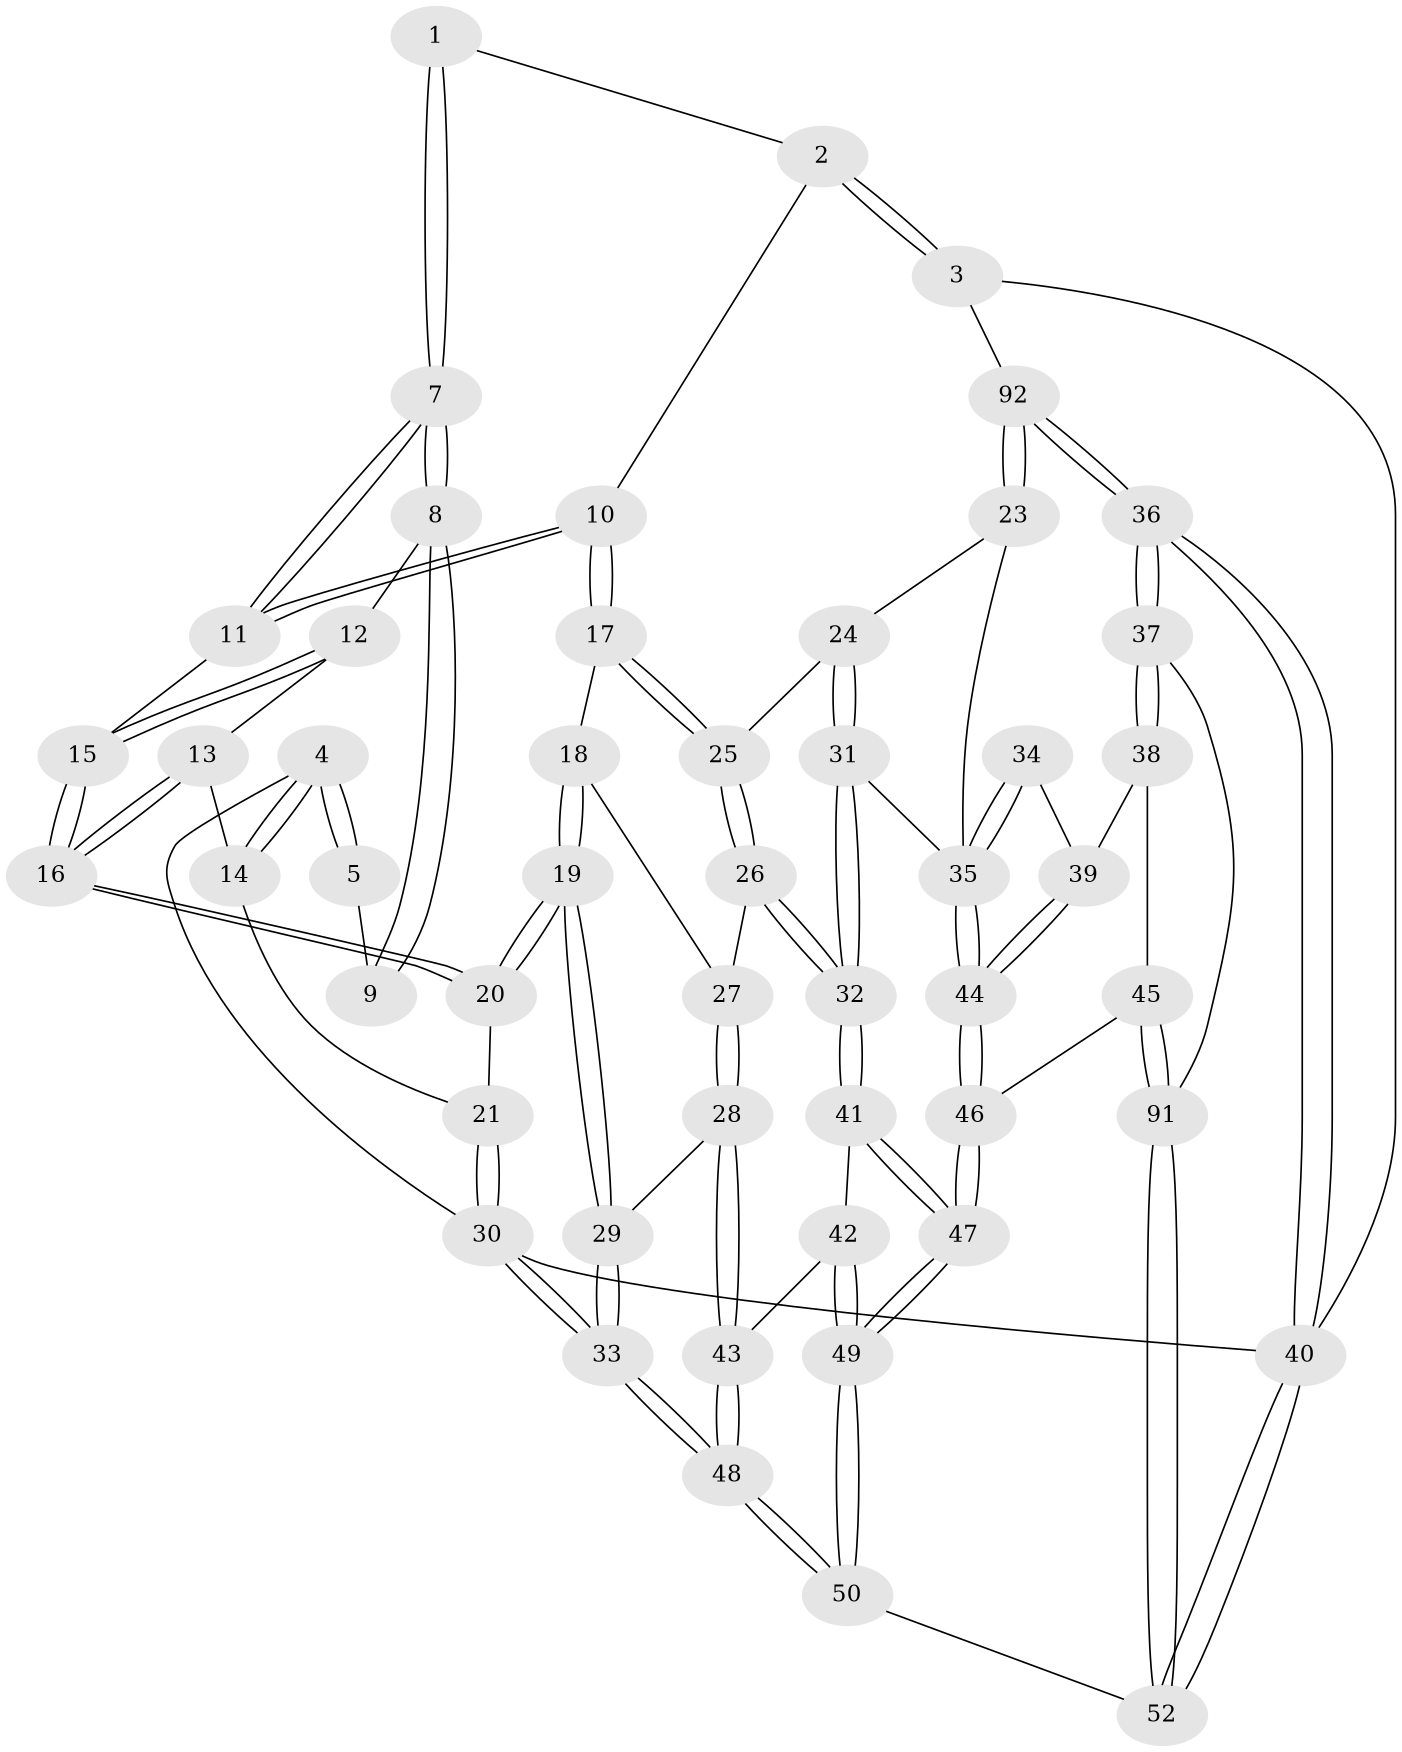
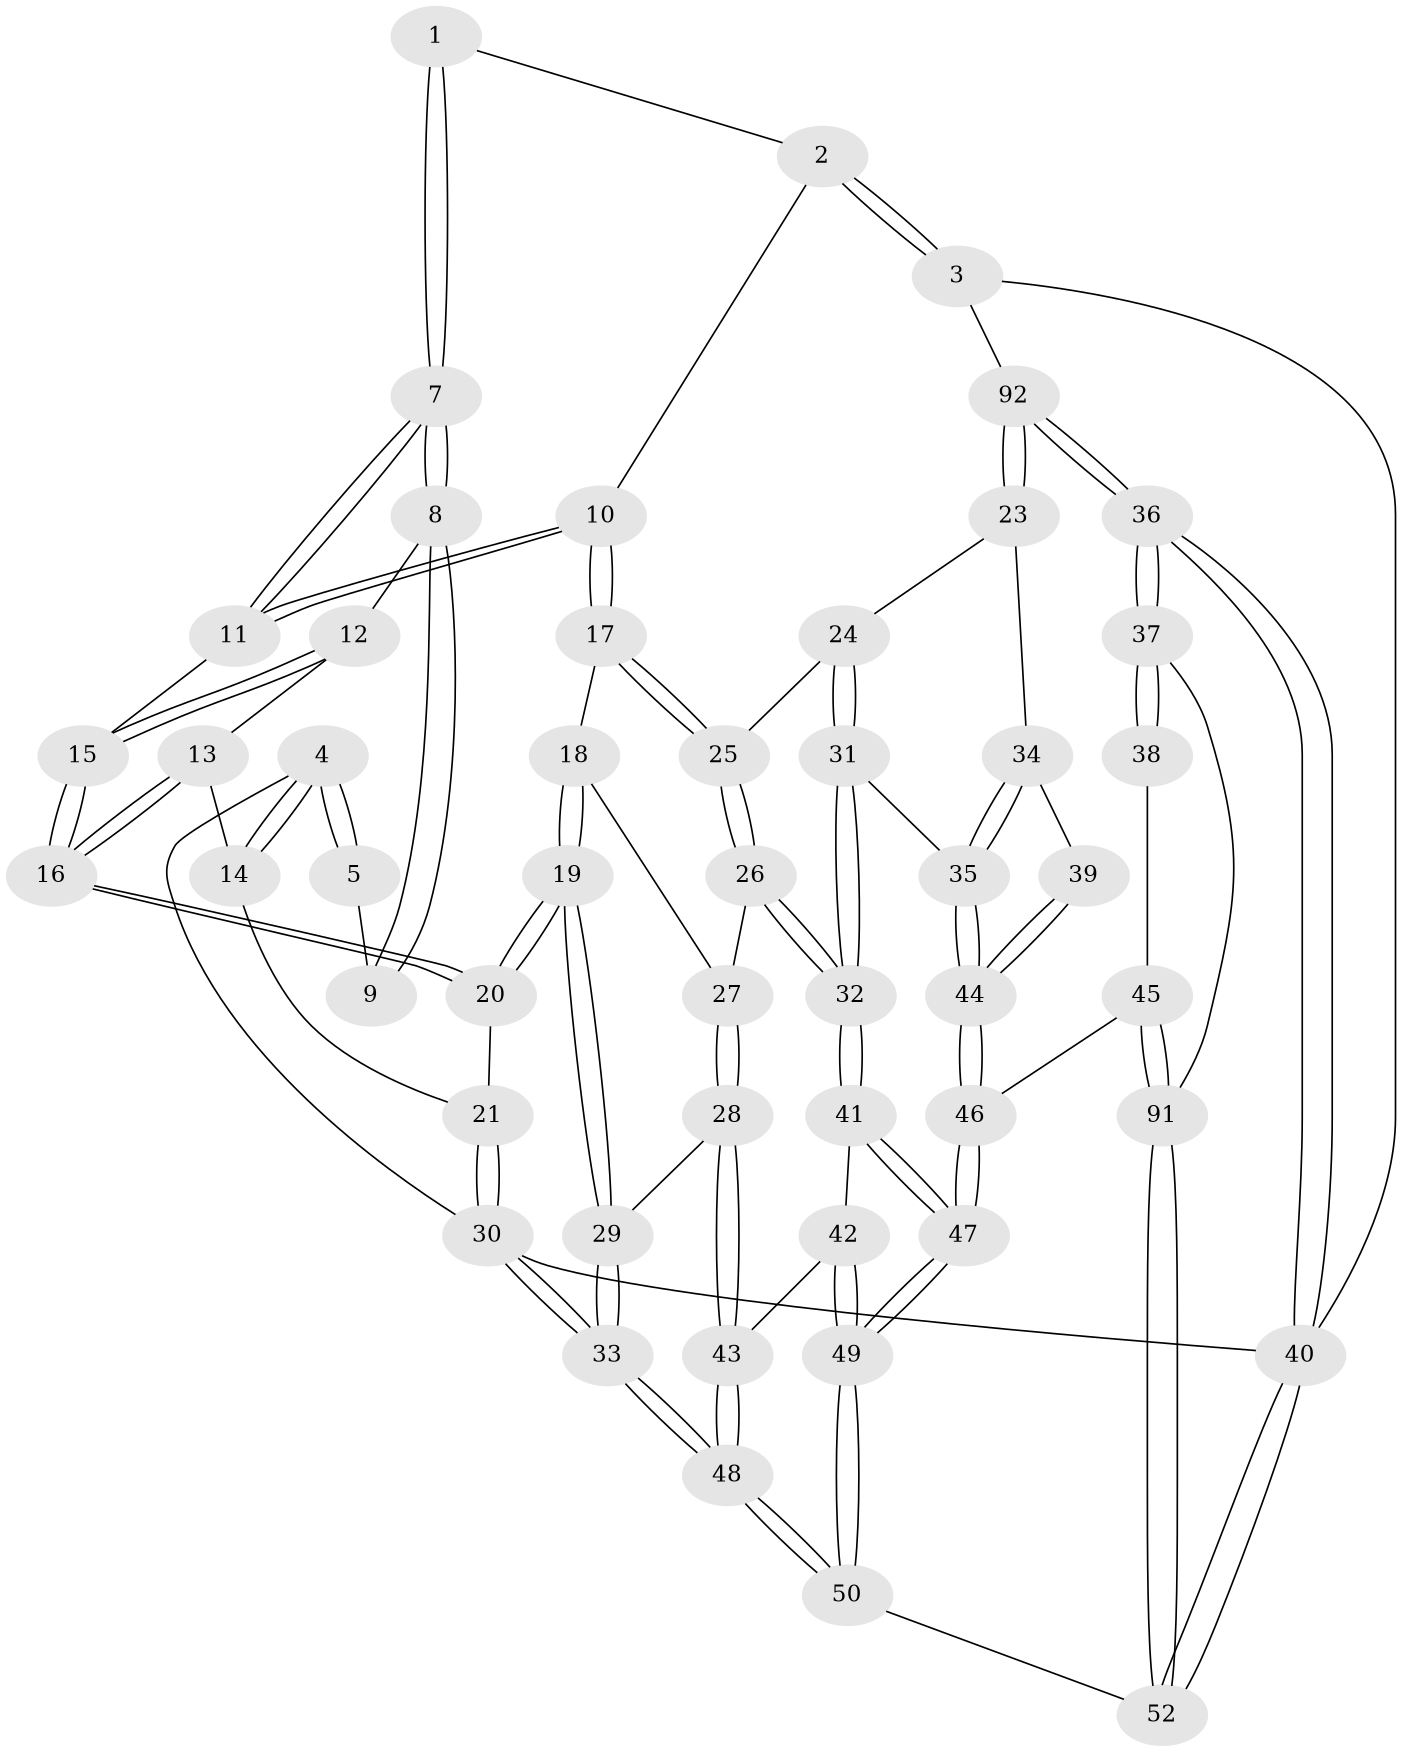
edge "23" -- "35": now "23" -- "34"
edge "38" -- "39": removed
